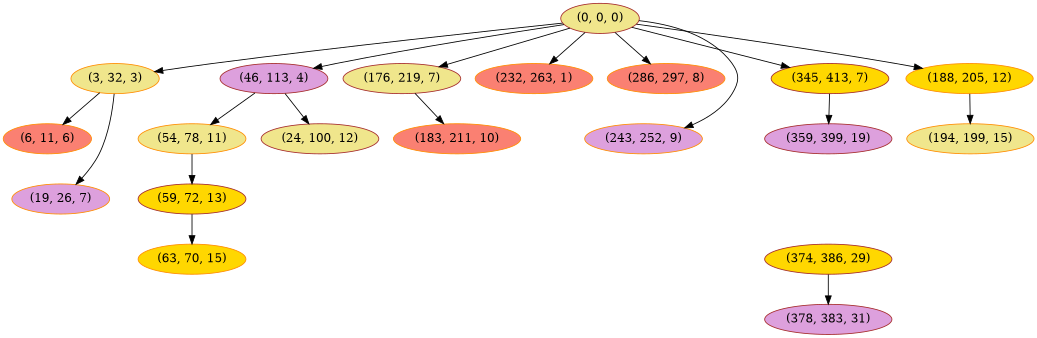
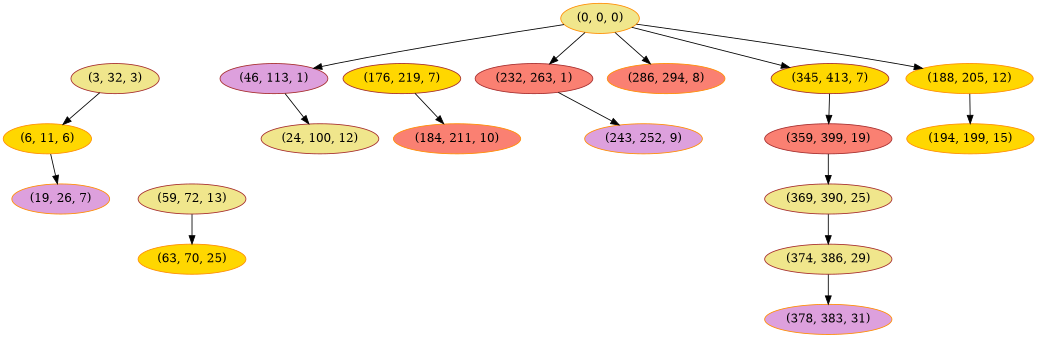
node "(0, 0, 0)": color brown -> darkorange
edge "(0, 0, 0)" -> "(3, 32, 3)": removed
edge "(0, 0, 0)" -> "(176, 219, 7)": removed
edge "(0, 0, 0)" -> "(243, 252, 9)": now "(232, 263, 1)" -> "(243, 252, 9)"
node "(3, 32, 3)": color darkorange -> brown
node "(46, 113, 4)": label "(46, 113, 4)" -> "(46, 113, 1)"
node "(176, 219, 7)": fillcolor khaki -> gold
node "(232, 263, 1)": color darkorange -> brown
node "(286, 297, 8)": label "(286, 297, 8)" -> "(286, 294, 8)"
node "(6, 11, 6)": fillcolor salmon -> gold
edge "(3, 32, 3)" -> "(19, 26, 7)": now "(6, 11, 6)" -> "(19, 26, 7)"
node "(54, 78, 11)": removed
node "(183, 211, 10)": label "(183, 211, 10)" -> "(184, 211, 10)"
node "(359, 399, 19)": fillcolor plum -> salmon
node "(194, 199, 15)": fillcolor khaki -> gold
node "(59, 72, 13)": fillcolor gold -> khaki
node "(369, 390, 25)": added
node "(63, 70, 15)": label "(63, 70, 15)" -> "(63, 70, 25)"
node "(374, 386, 29)": fillcolor gold -> khaki
node "(378, 383, 31)": color brown -> darkorange
